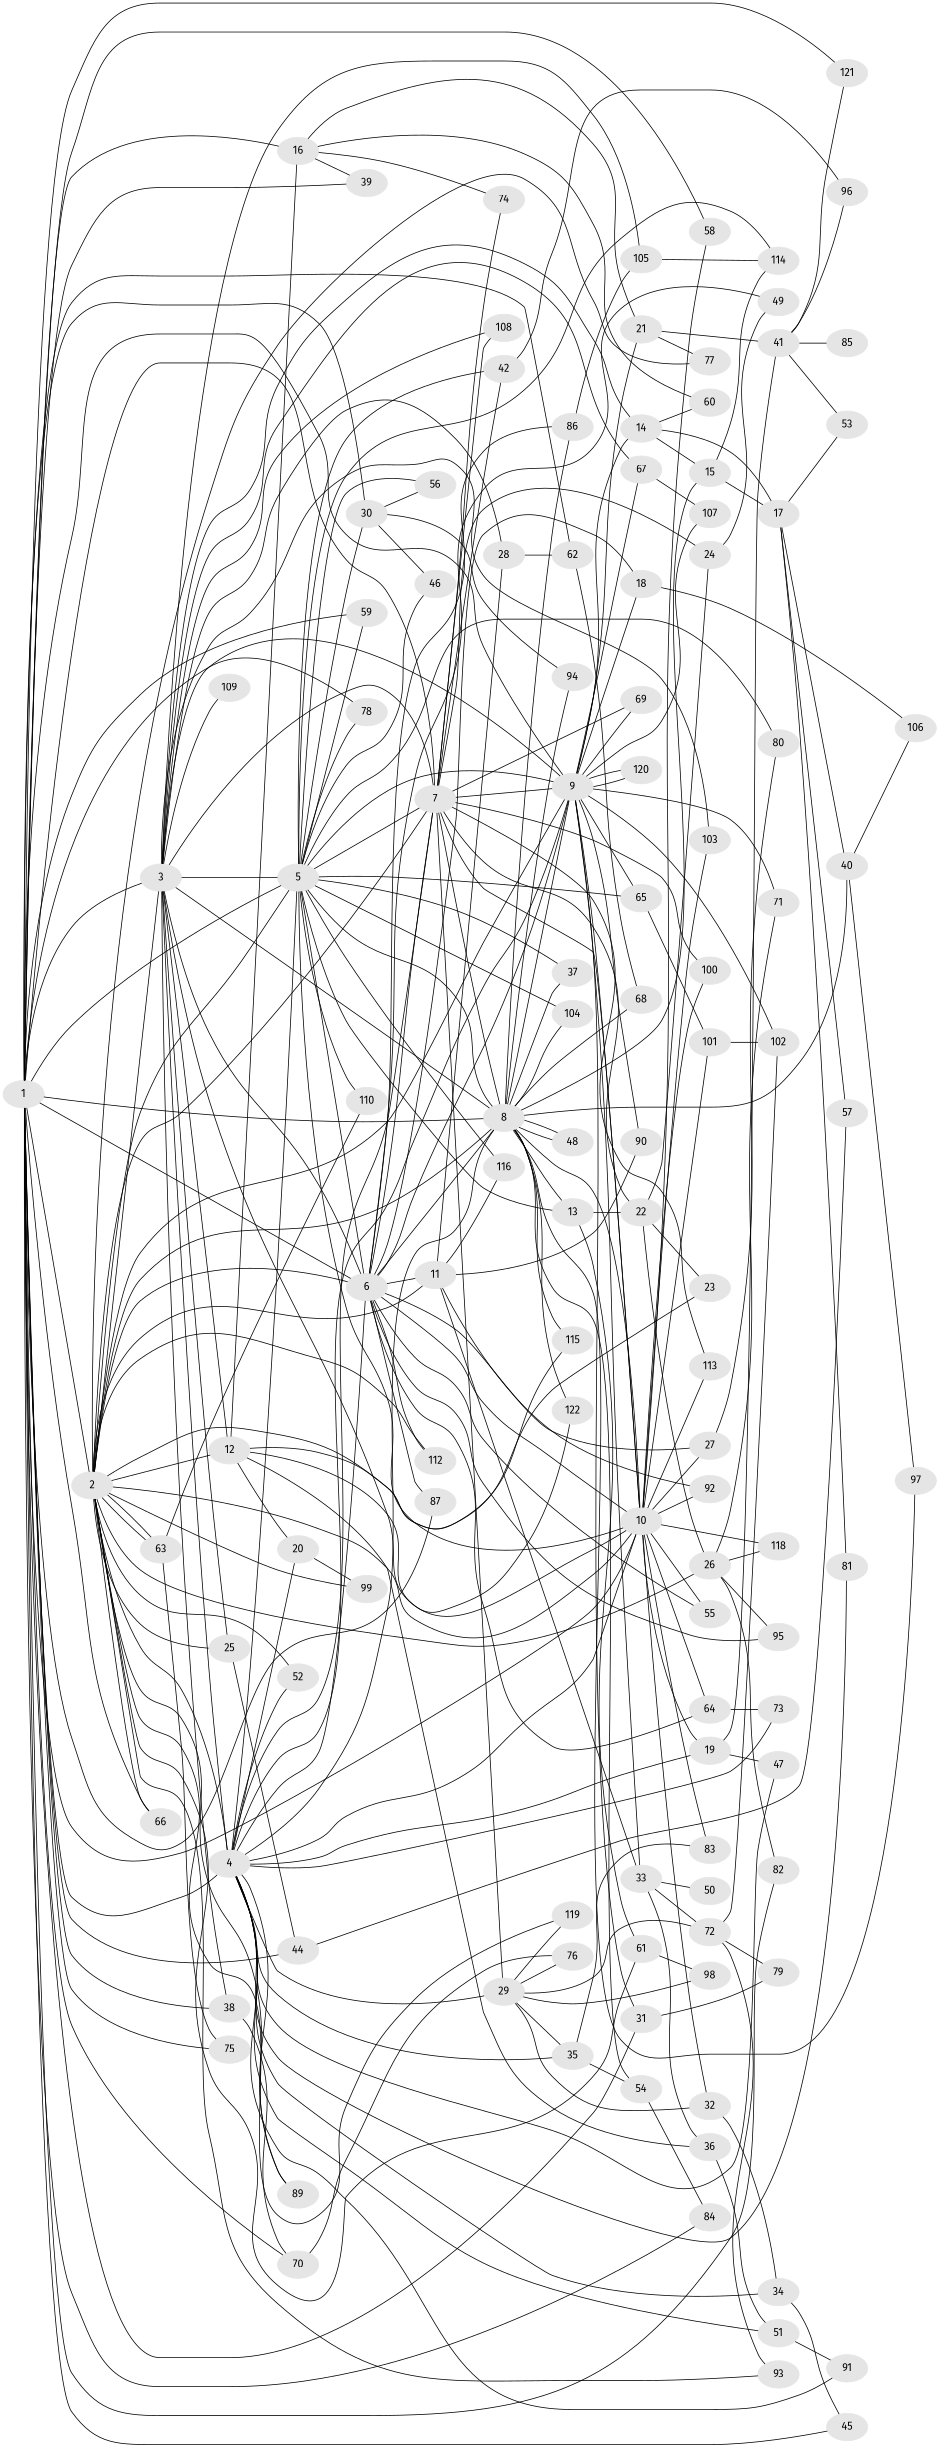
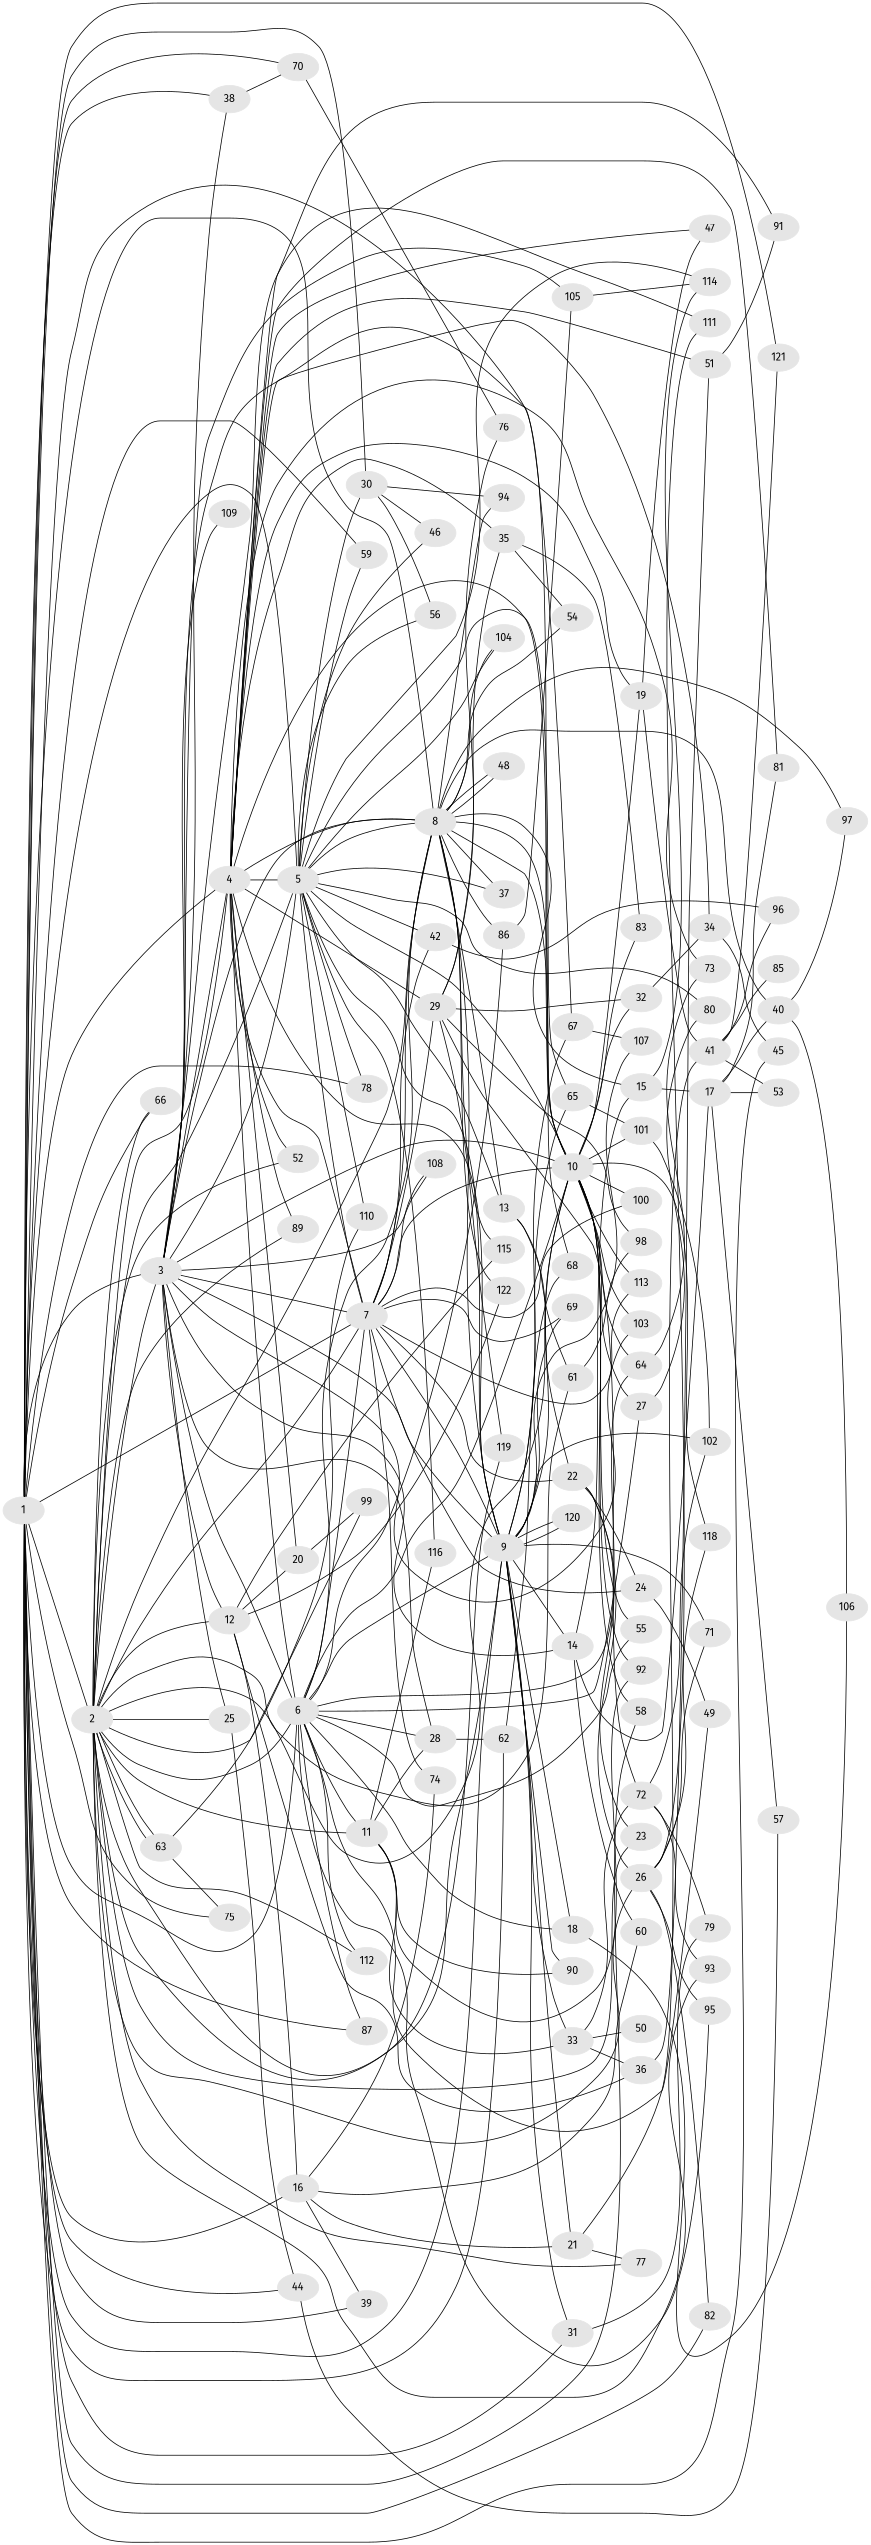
node "111": added
edge "5" -- "6": now "28" -- "6"
node "84": removed
